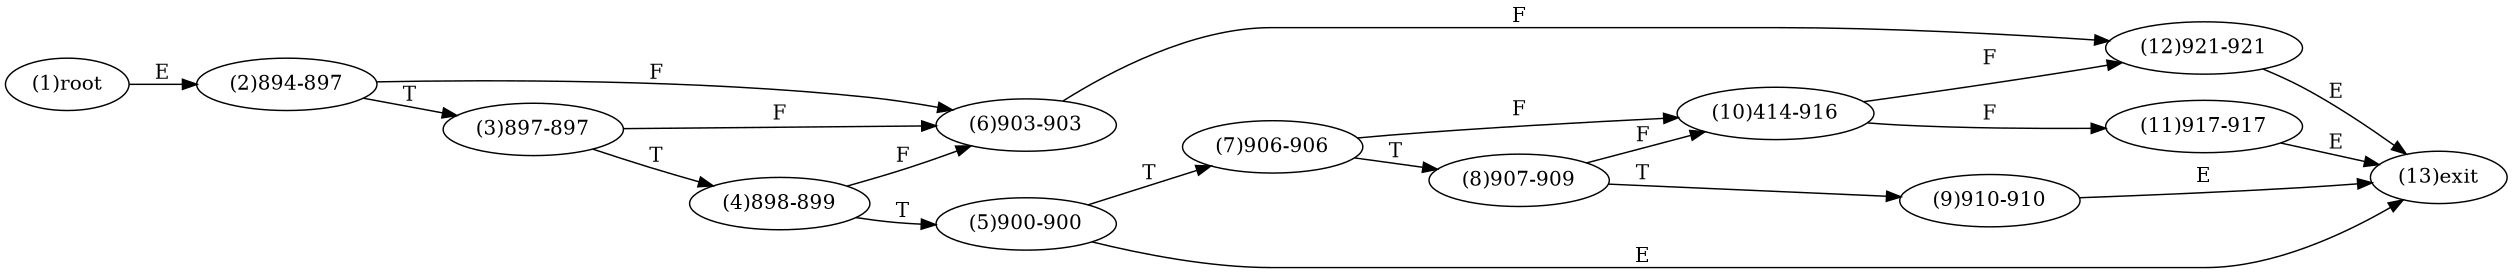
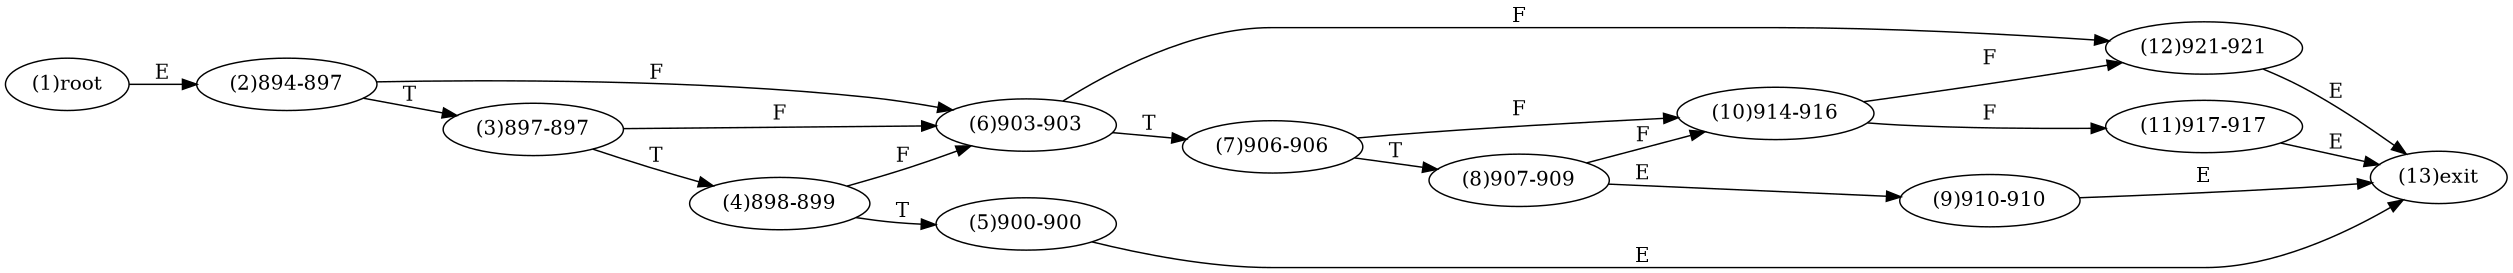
node "(10)414-916": label "(10)414-916" -> "(10)914-916"
edge "(8)907-909" -> "(9)910-910": label "T" -> "E"
edge "(5)900-900" -> "(7)906-906": now "(6)903-903" -> "(7)906-906"
